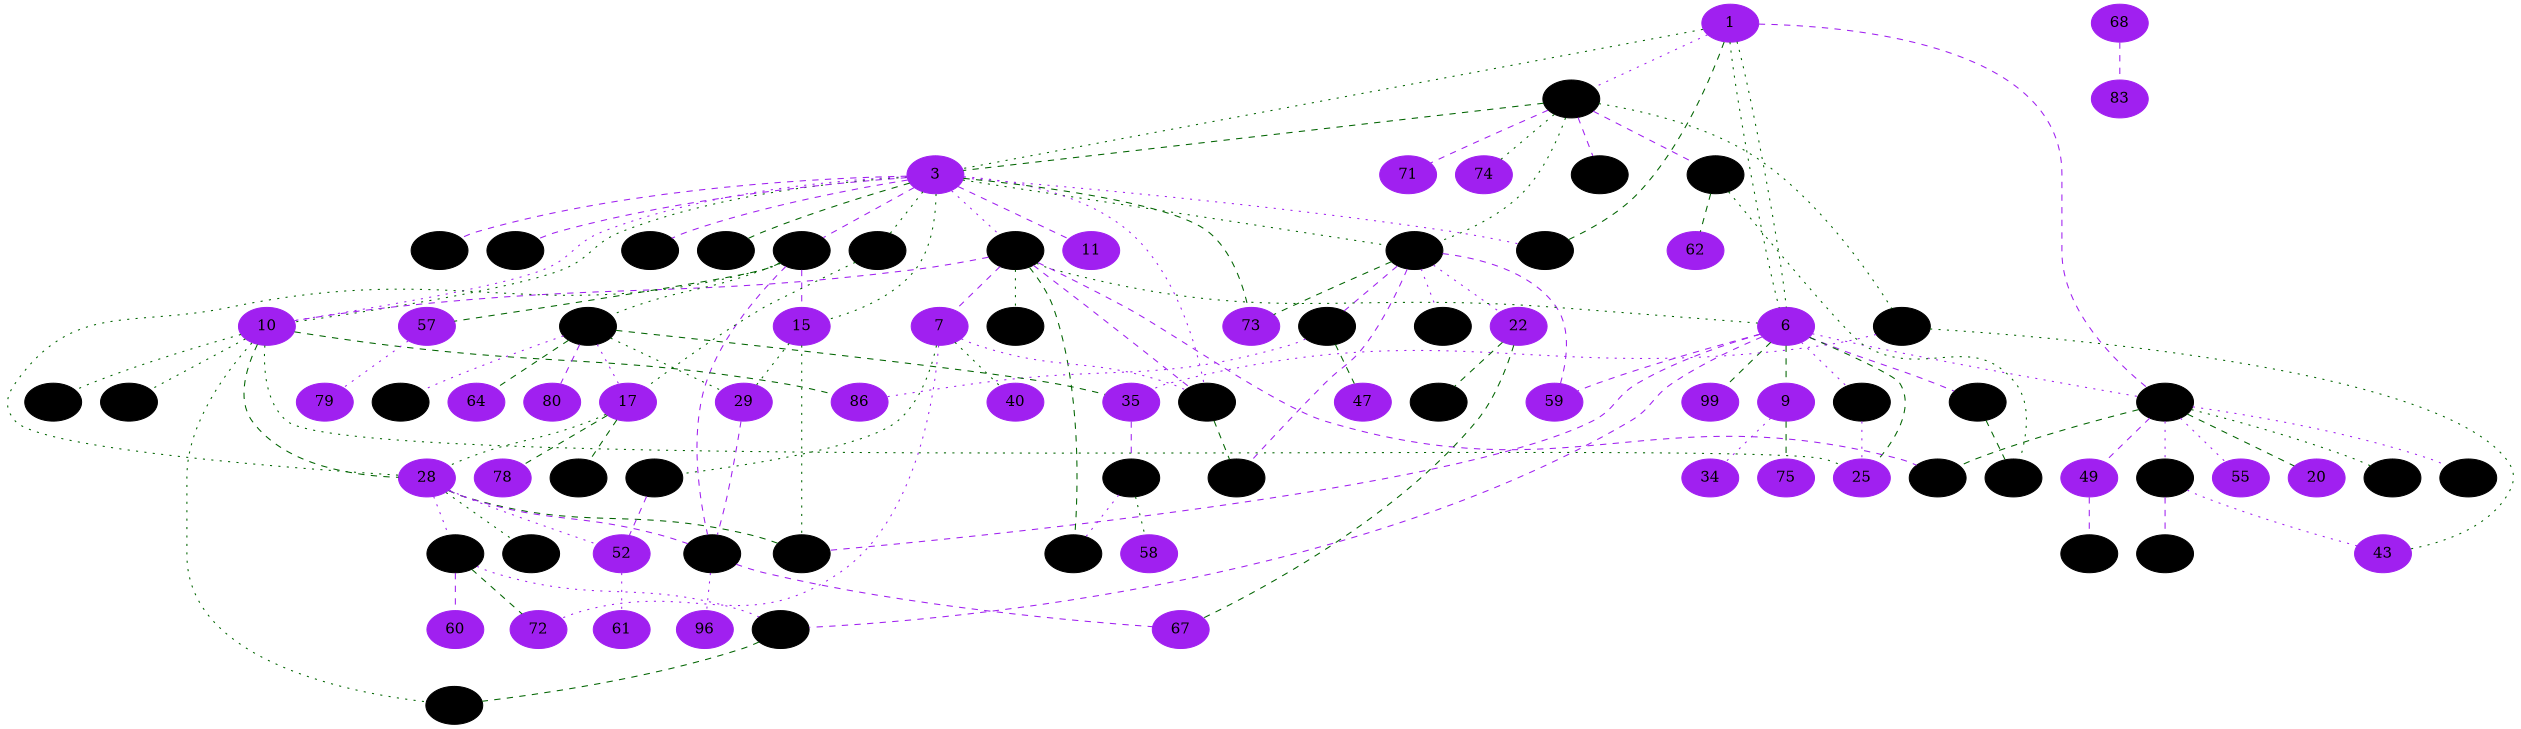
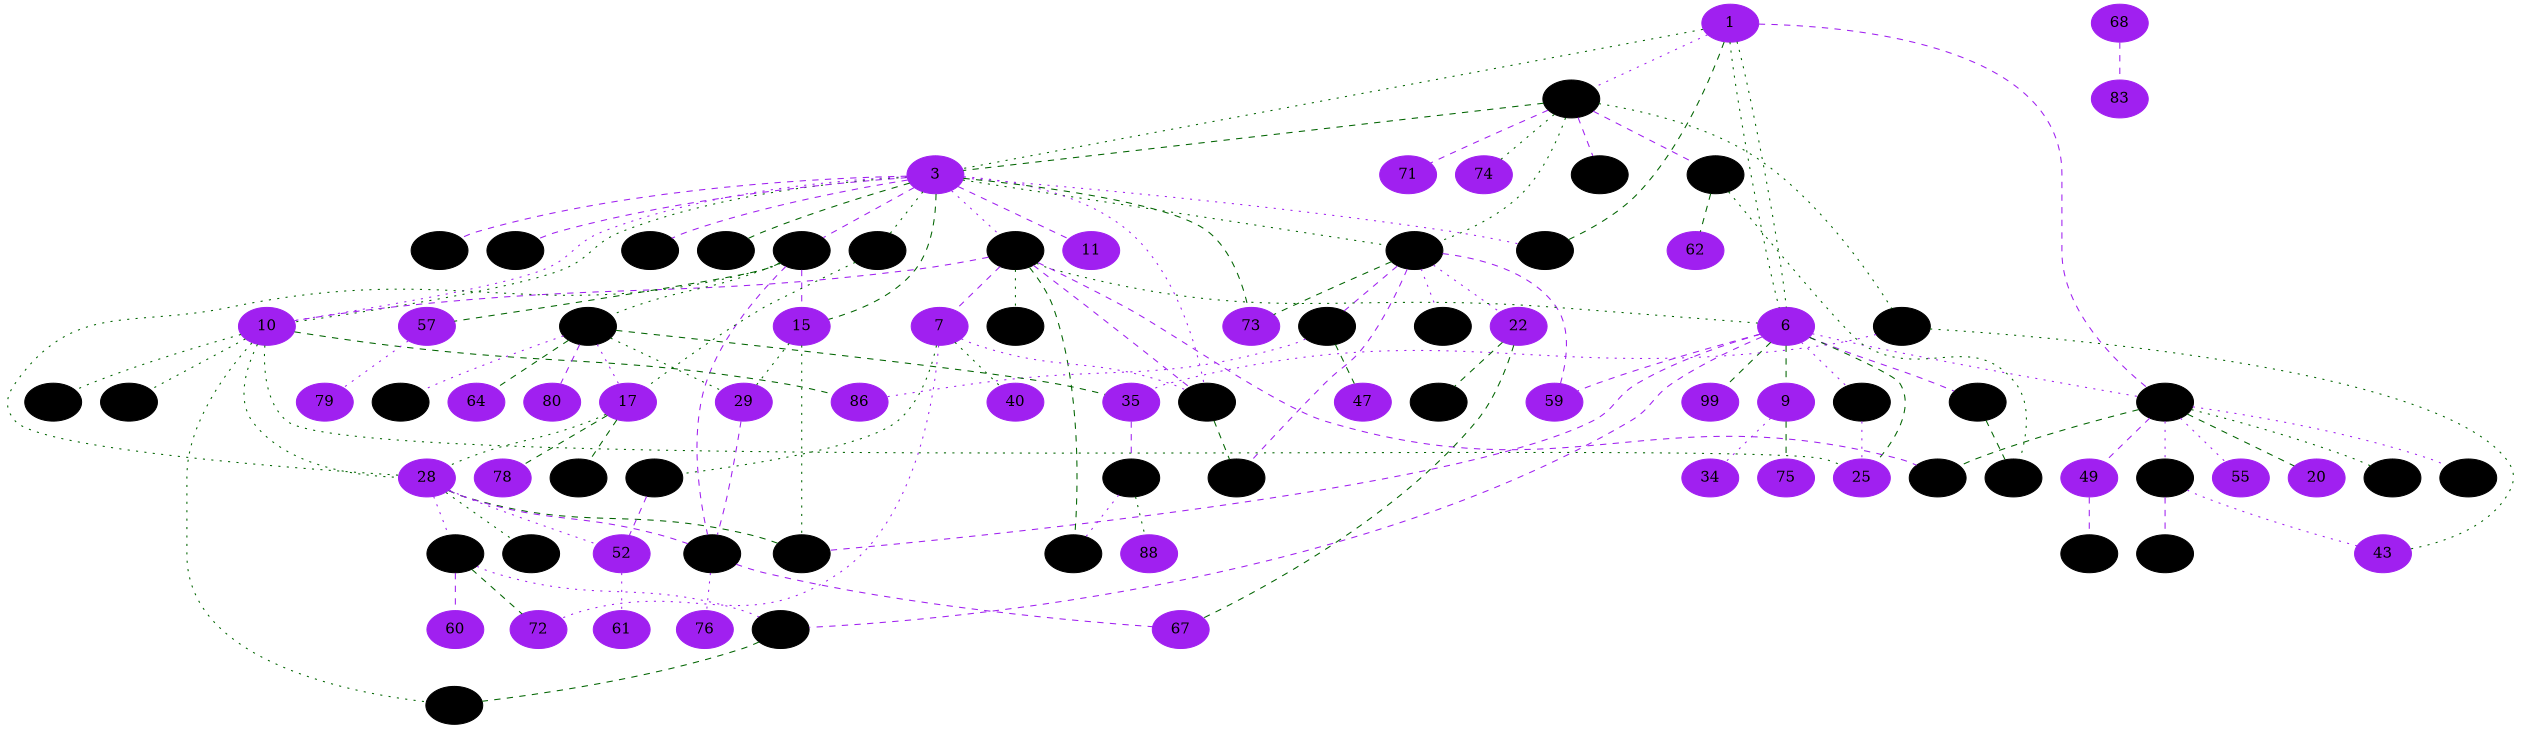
edge "3" -- "15": style dotted -> dashed
edge "10" -- "28": style dashed -> dotted
node "58": label "58" -> "88"
node "96": label "96" -> "76"
